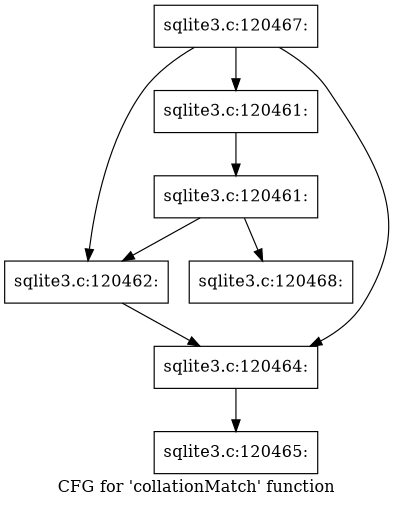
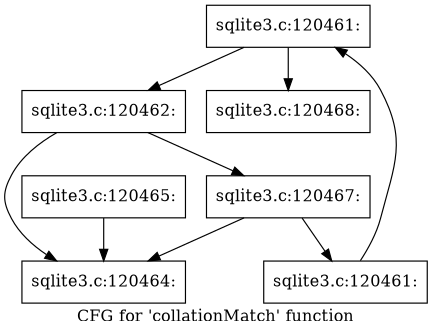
edge "sqlite3.c:120467:" -> "sqlite3.c:120462:": reversed
edge "sqlite3.c:120464:" -> "sqlite3.c:120465:": reversed
